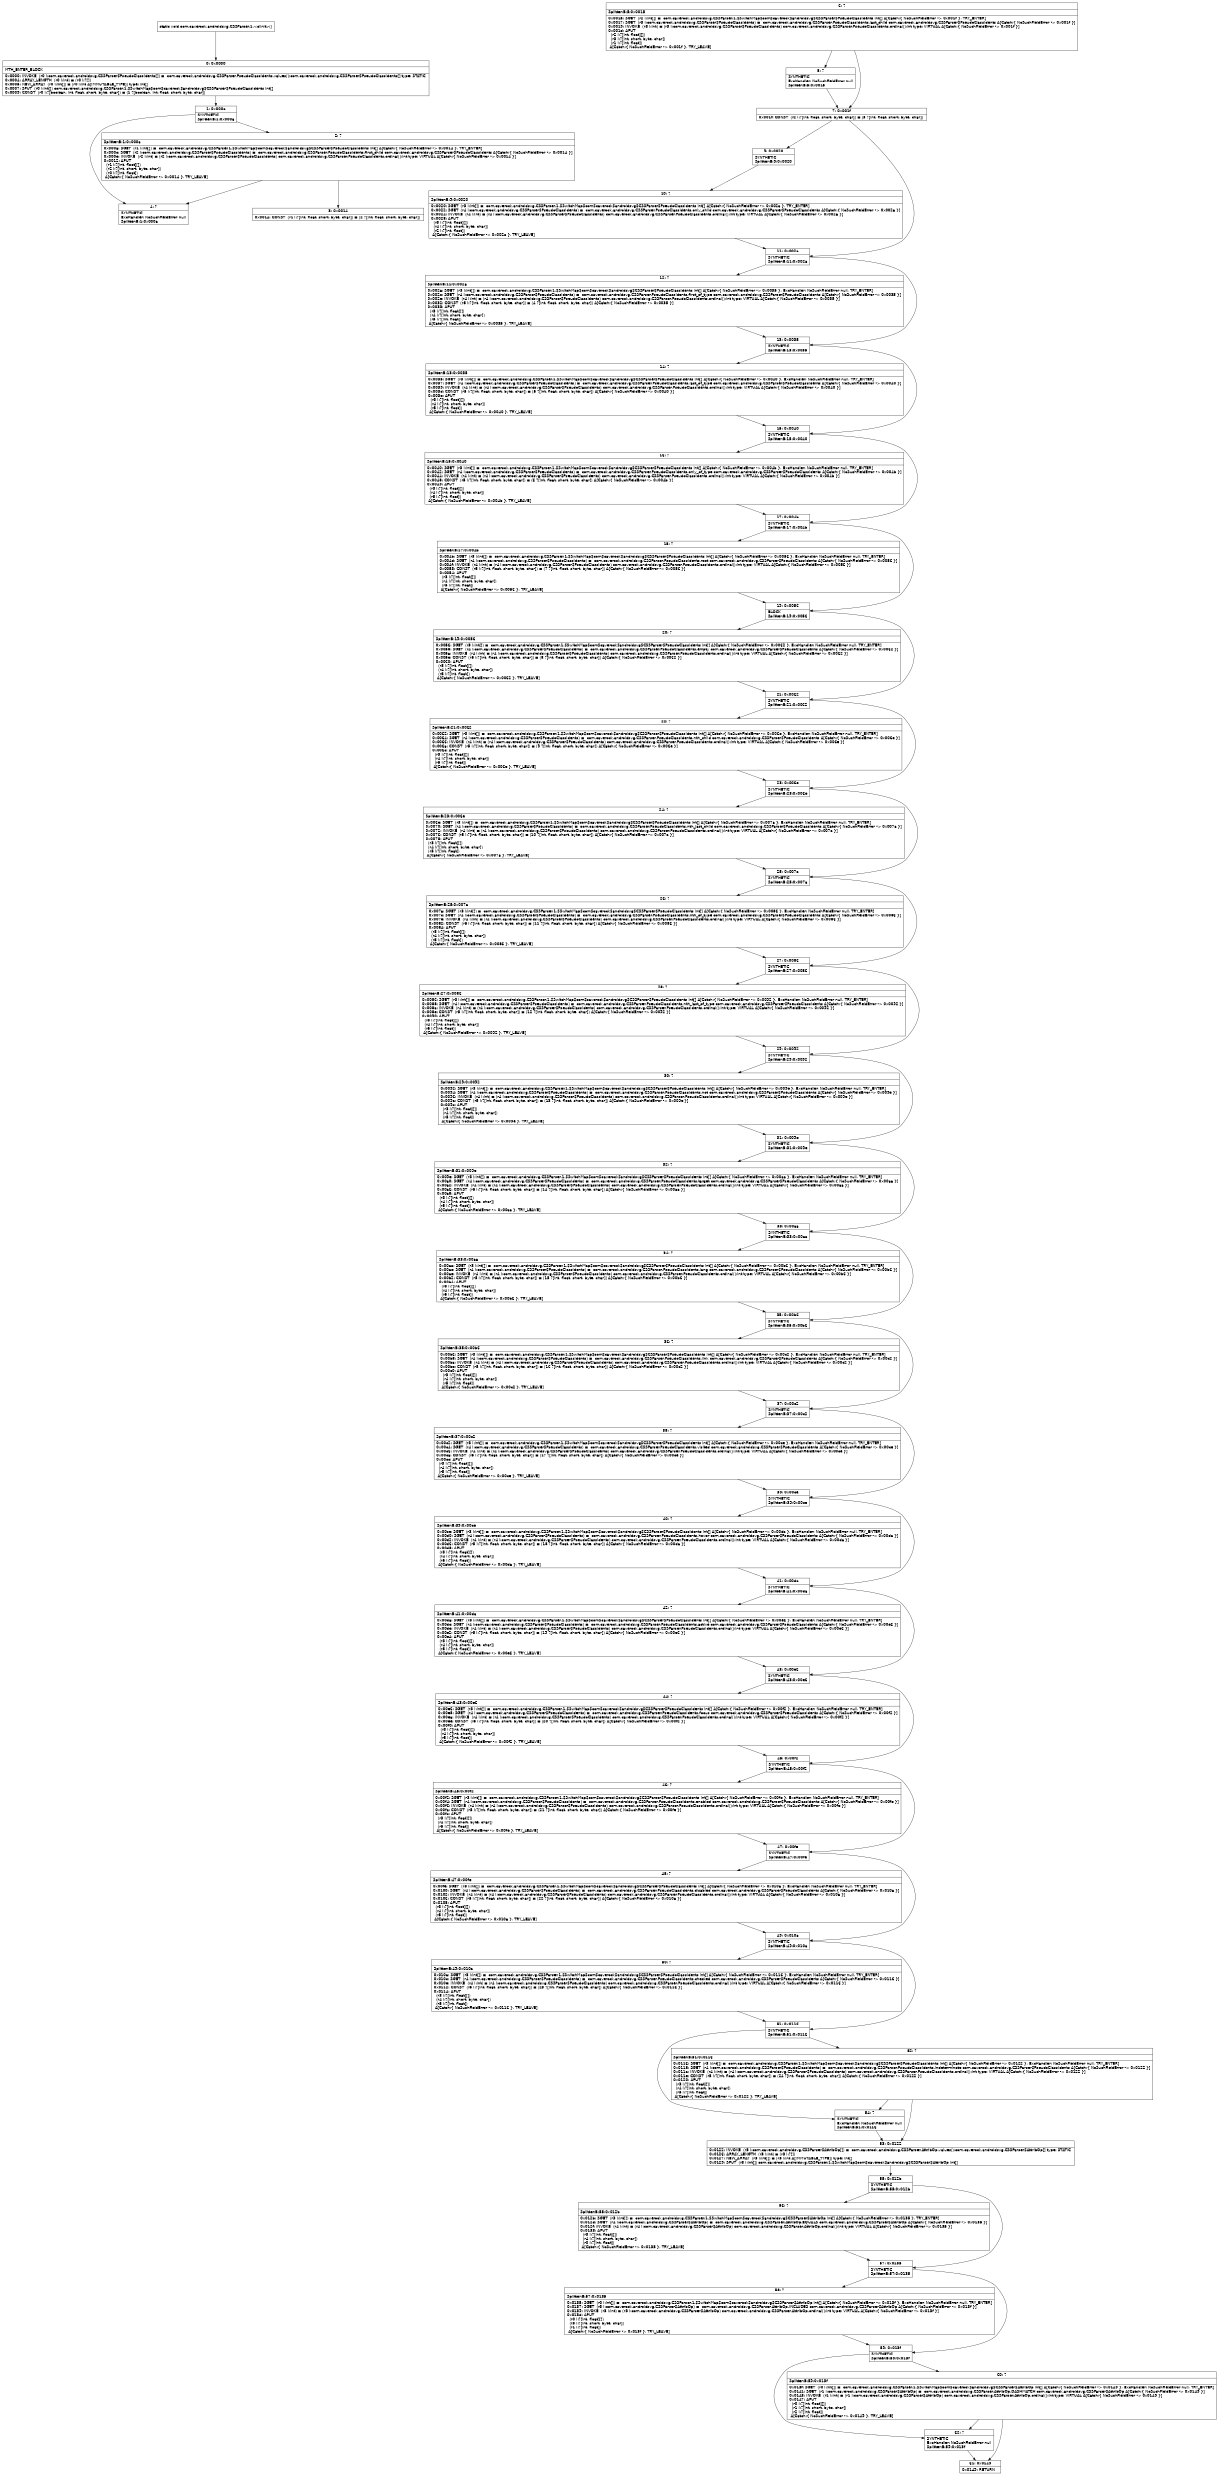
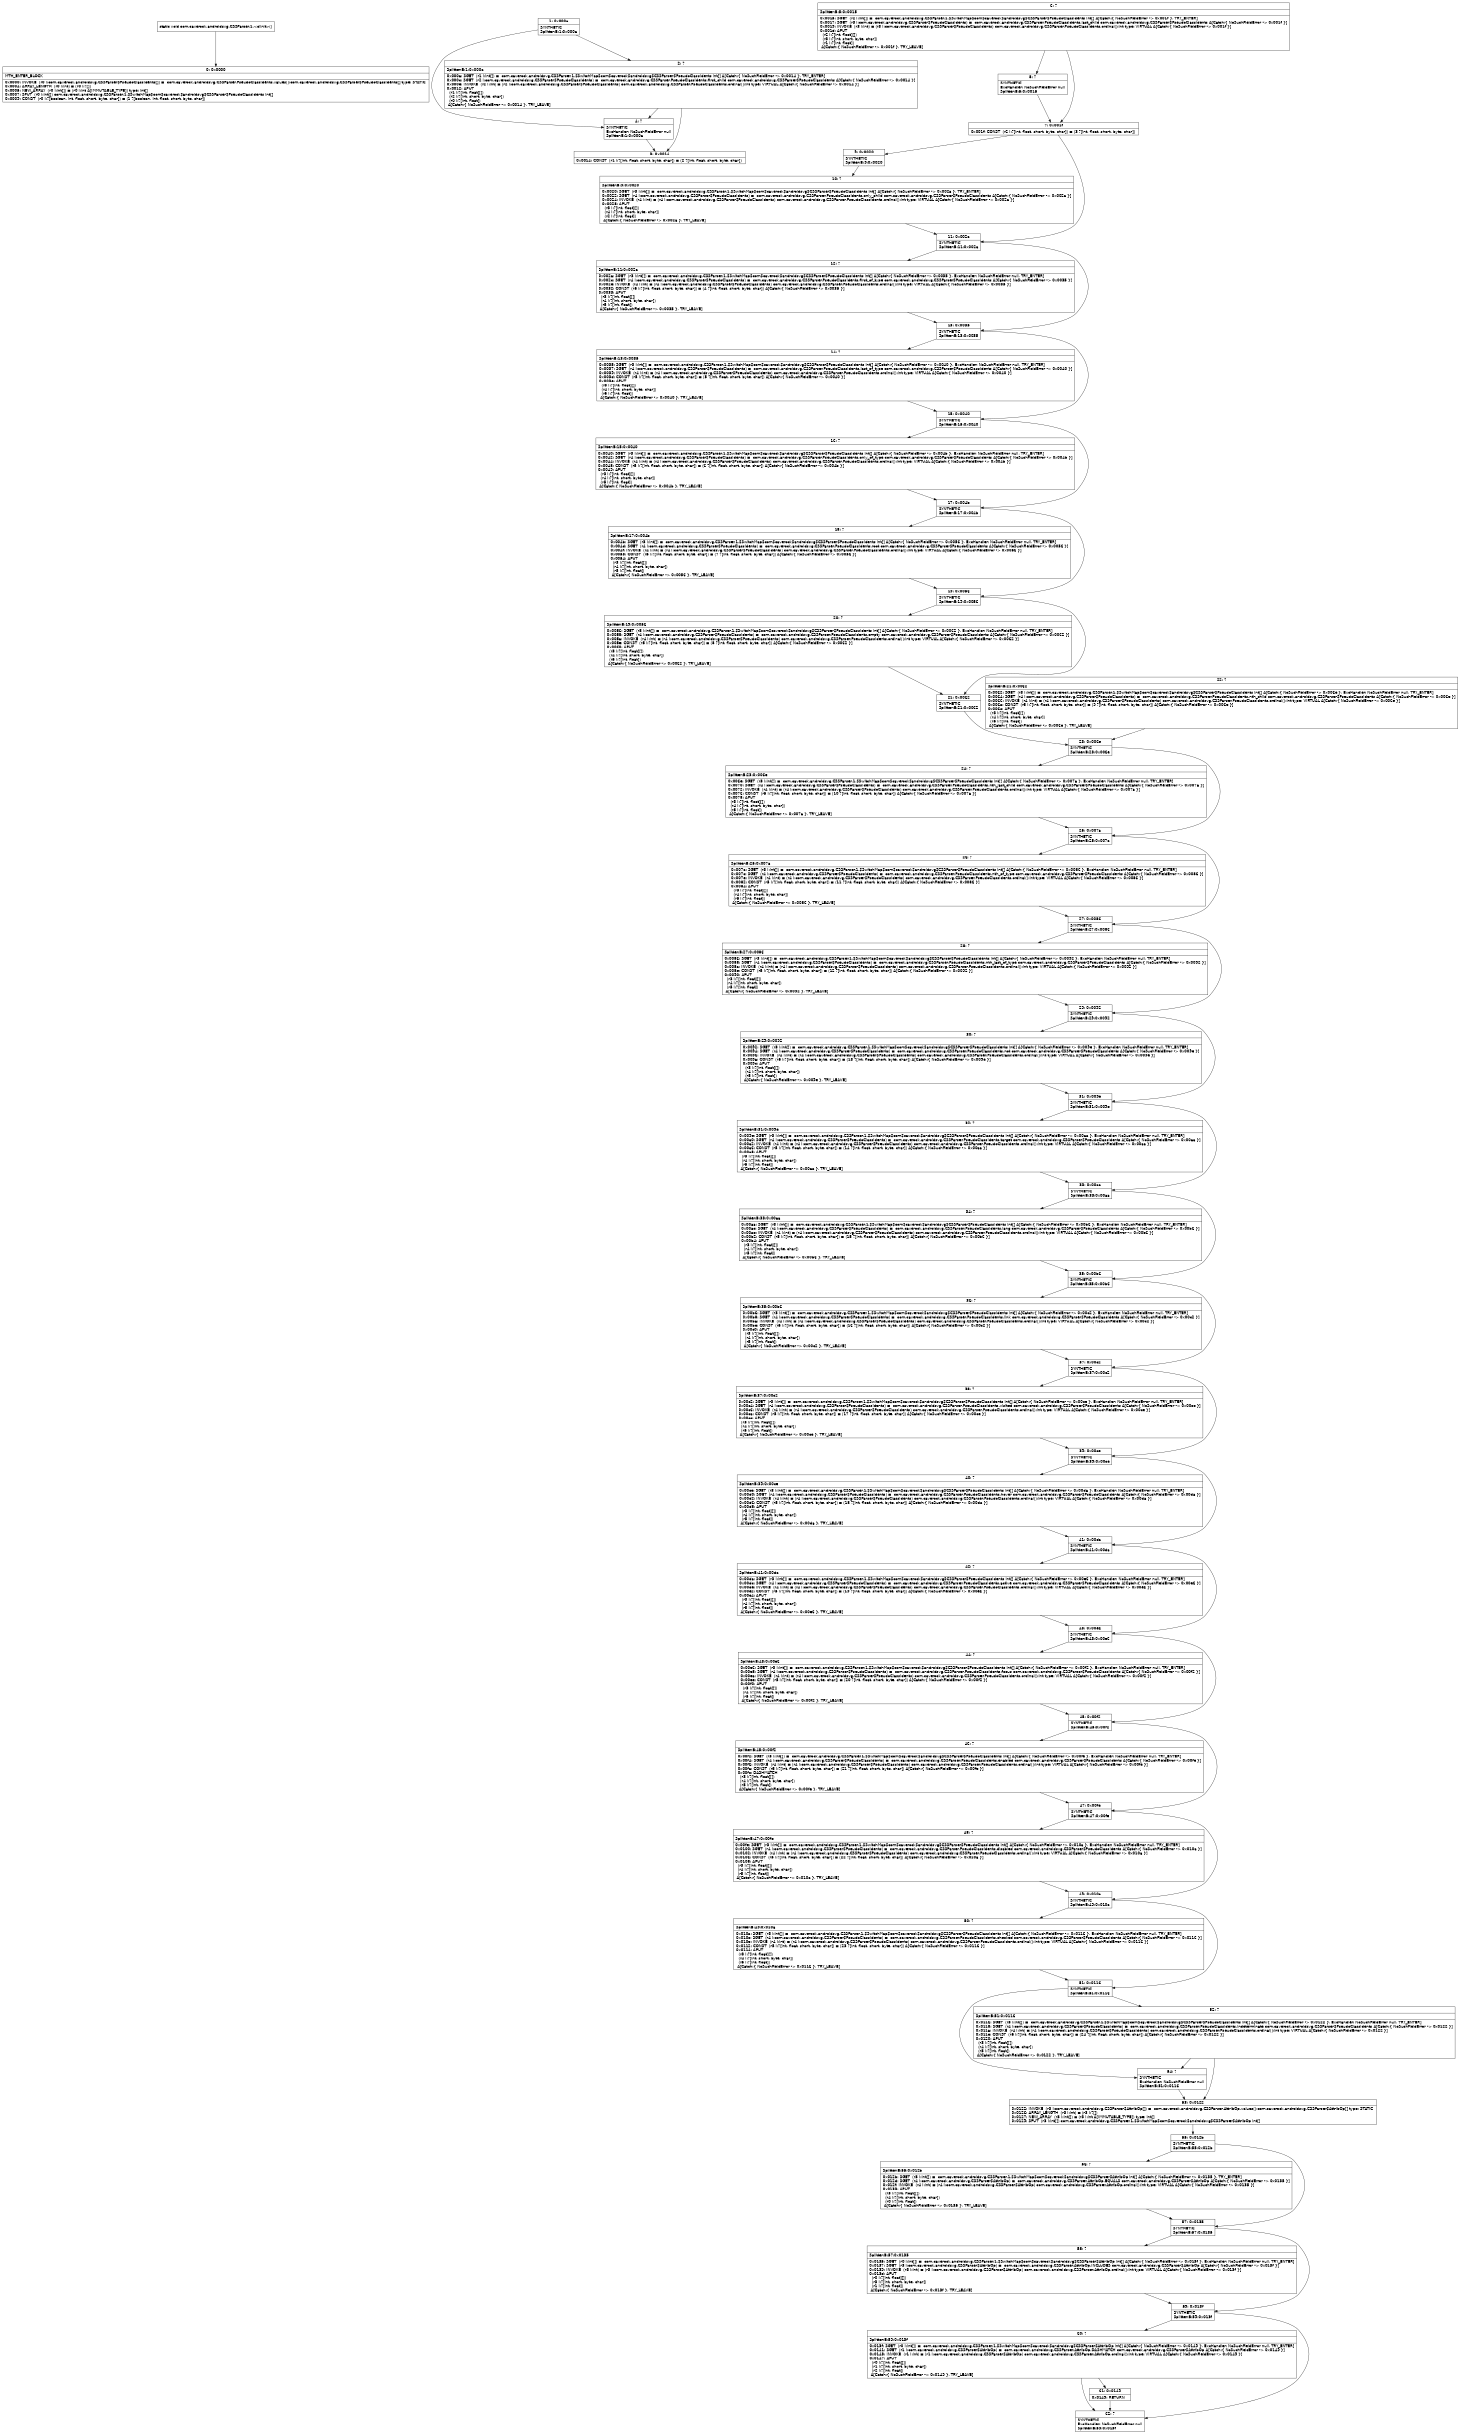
edge "0: 0x0000" -> "1: 0x000a": removed
edge "4: ?" -> "3: 0x0014": added
node "19: 0x0056": text "BLOCK" -> "SYNTHETIC"
edge "21: 0x0062" -> "22: ?": removed
node "46: ?": text "0x00fc: APUT" -> "0x00fc: DASHMATCH"
edge "62: ?" -> "61: 0x0149": reversed
